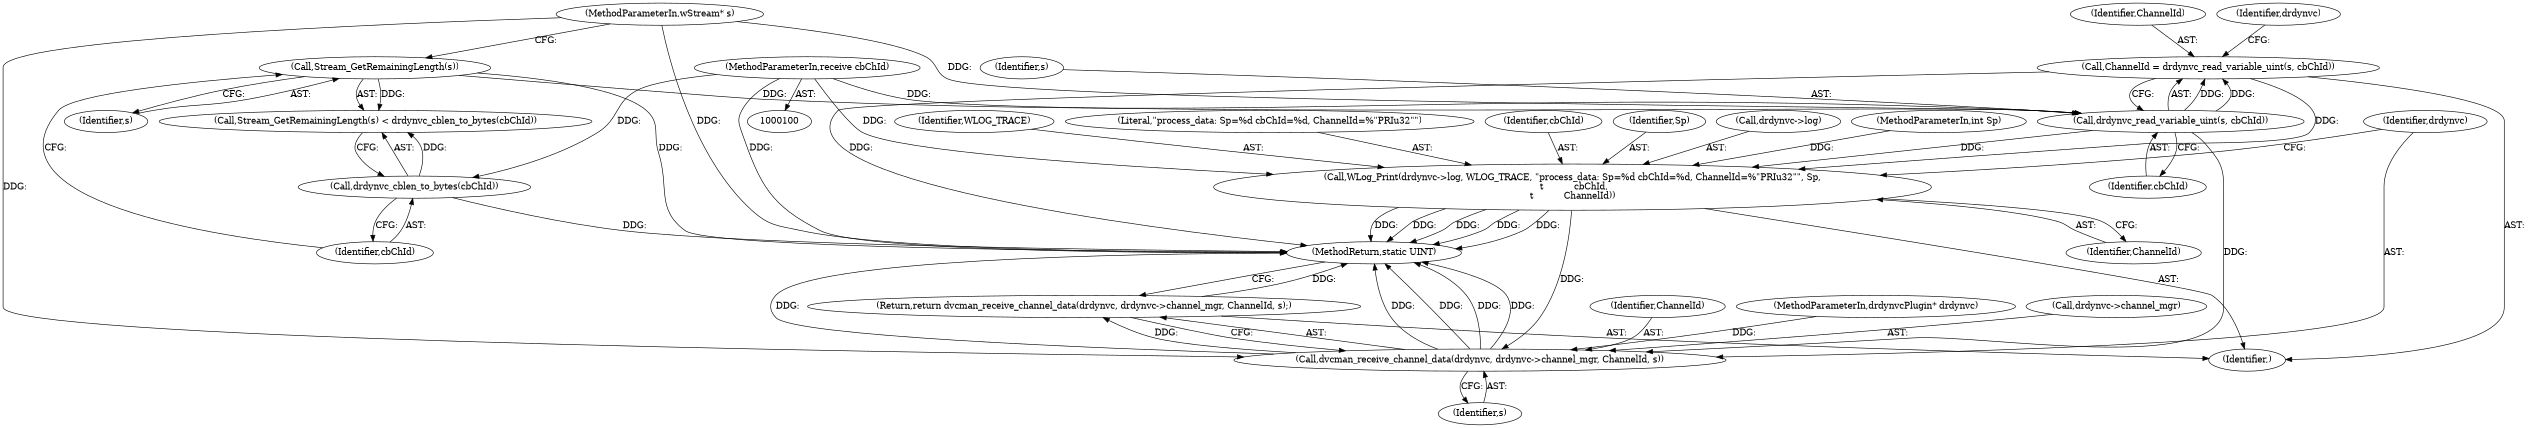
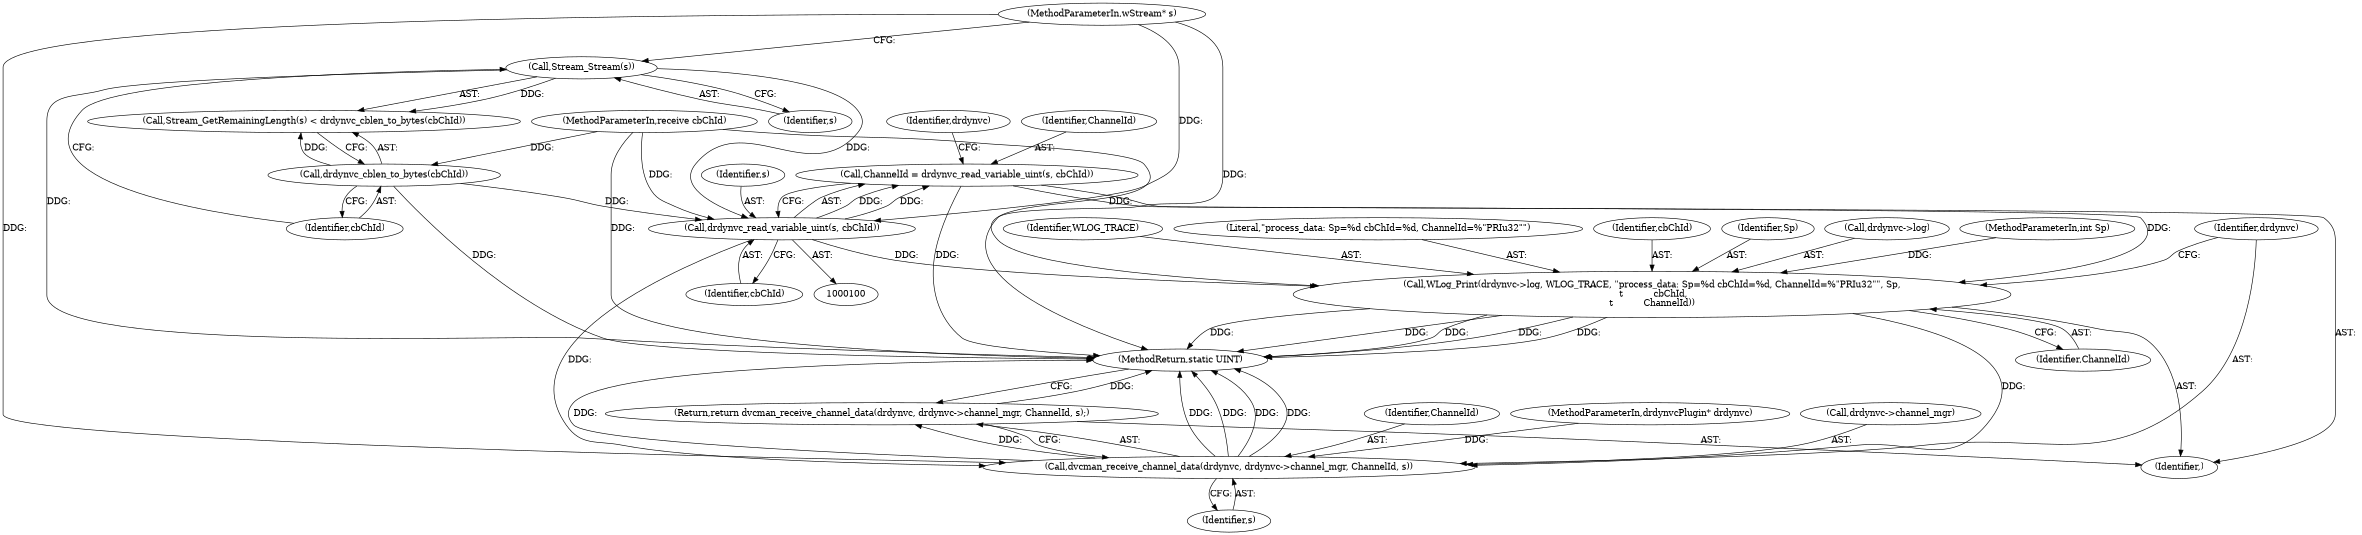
node "(Call,Stream_GetRemainingLength(s))": label "(Call,Stream_GetRemainingLength(s))" -> "(Call,Stream_Stream(s))"
edge "(MethodParameterIn,receive cbChId)" -> "1000100": now "(Call,drdynvc_read_variable_uint(s, cbChId))" -> "1000100"
edge "(Call,drdynvc_cblen_to_bytes(cbChId))" -> "(Call,drdynvc_read_variable_uint(s, cbChId))": added, label "DDG:"
